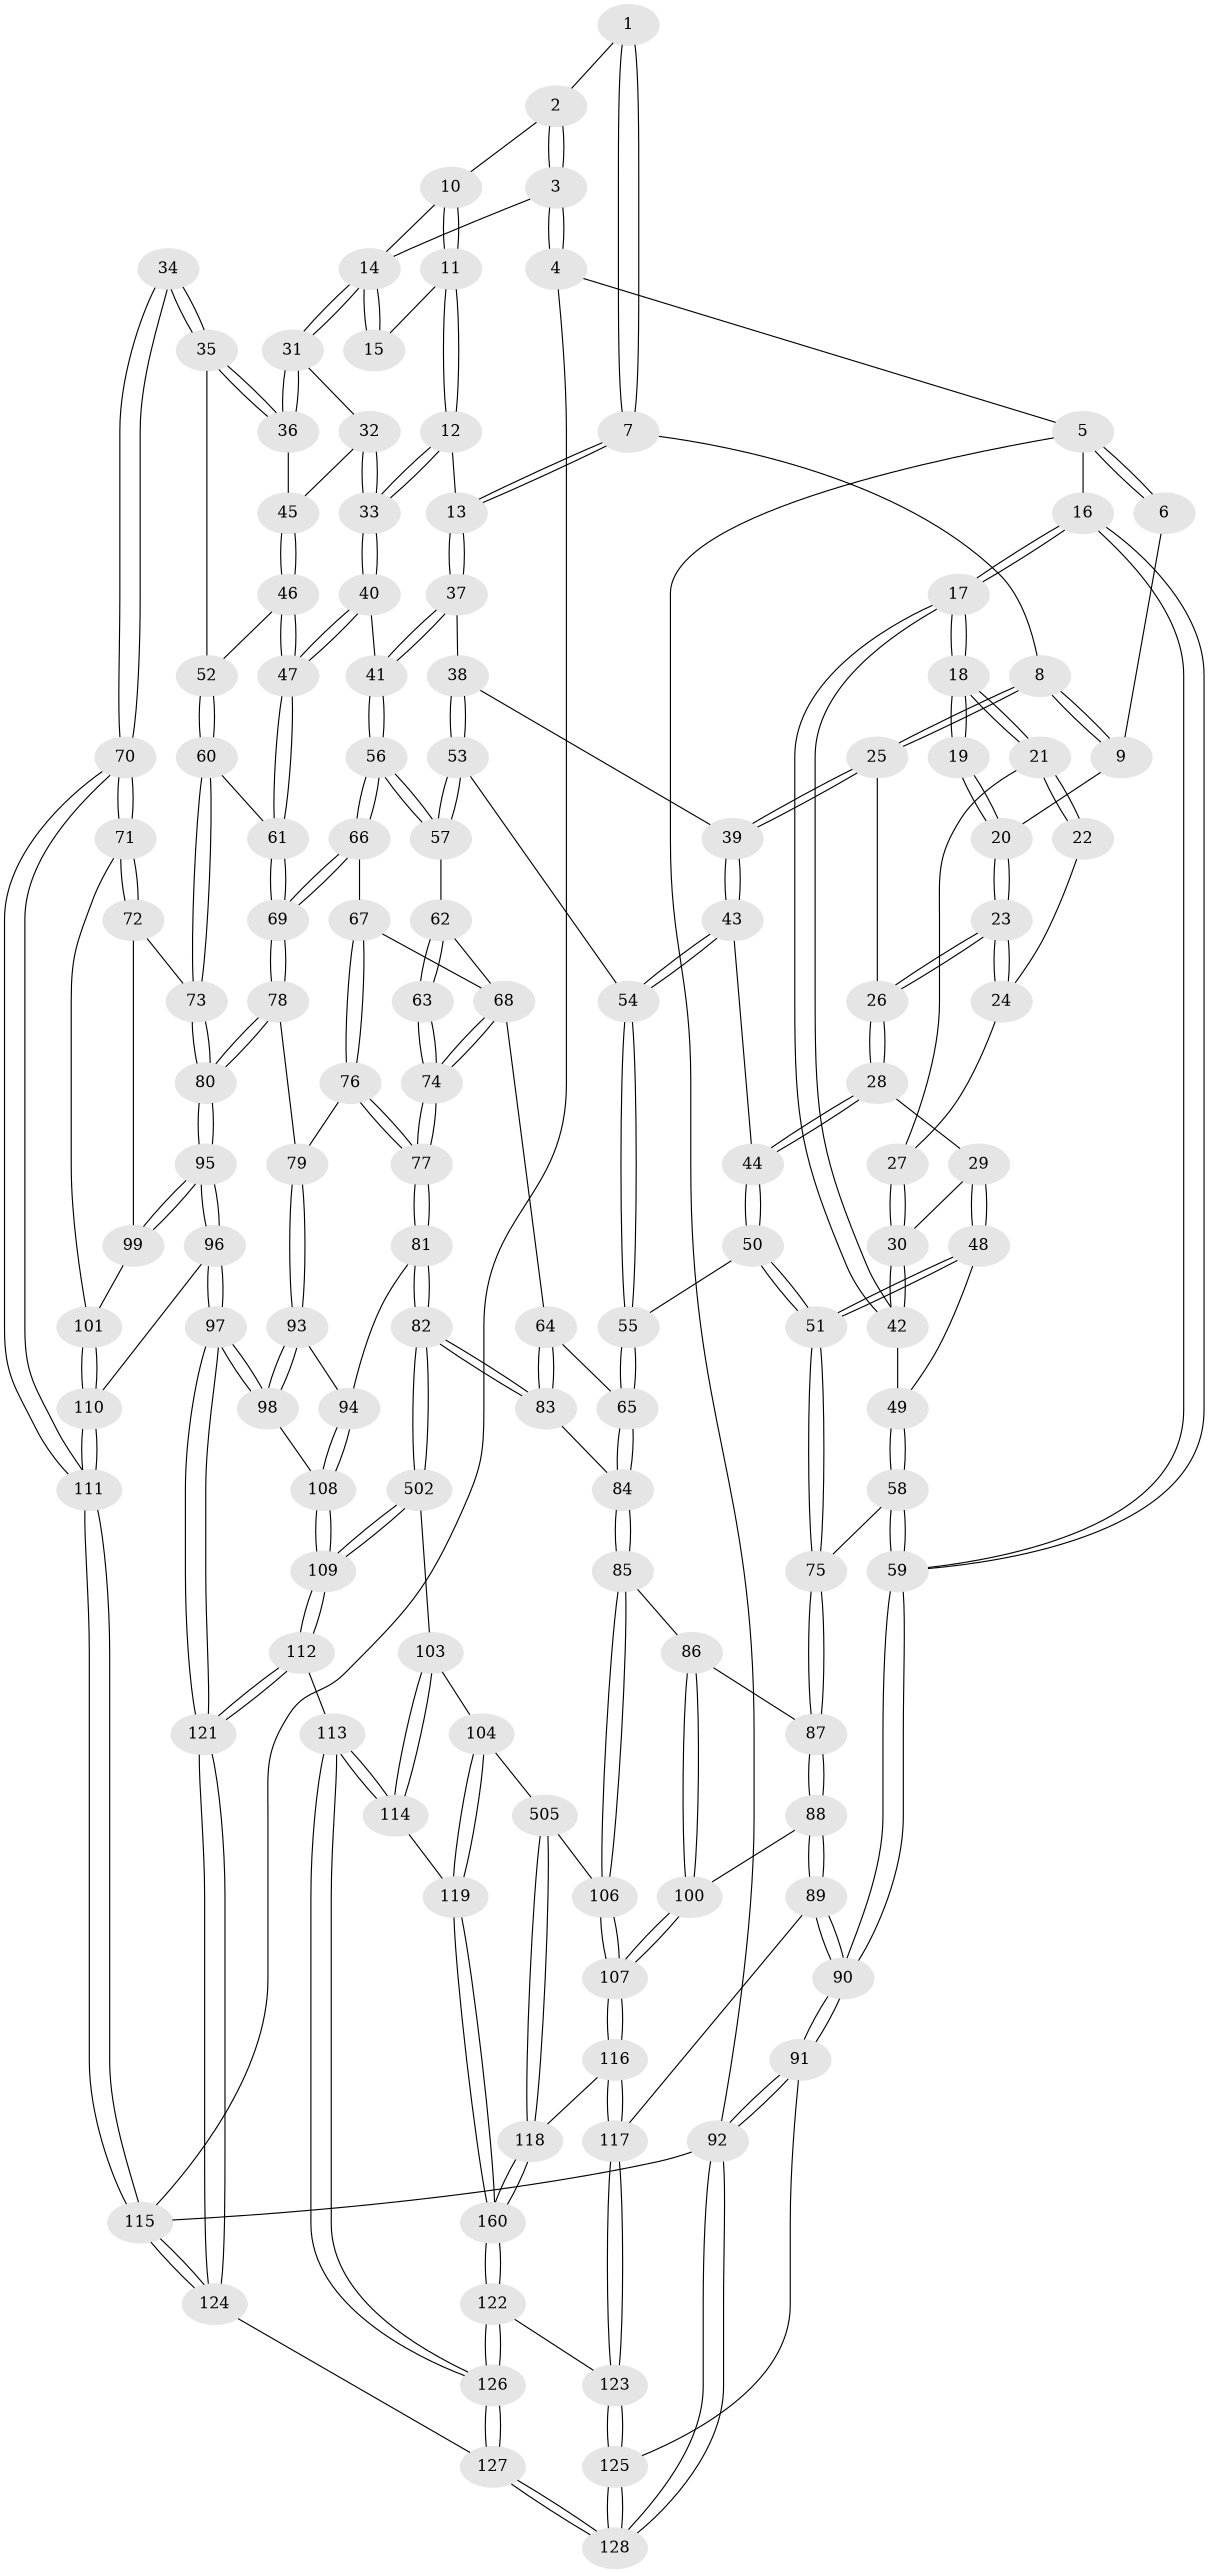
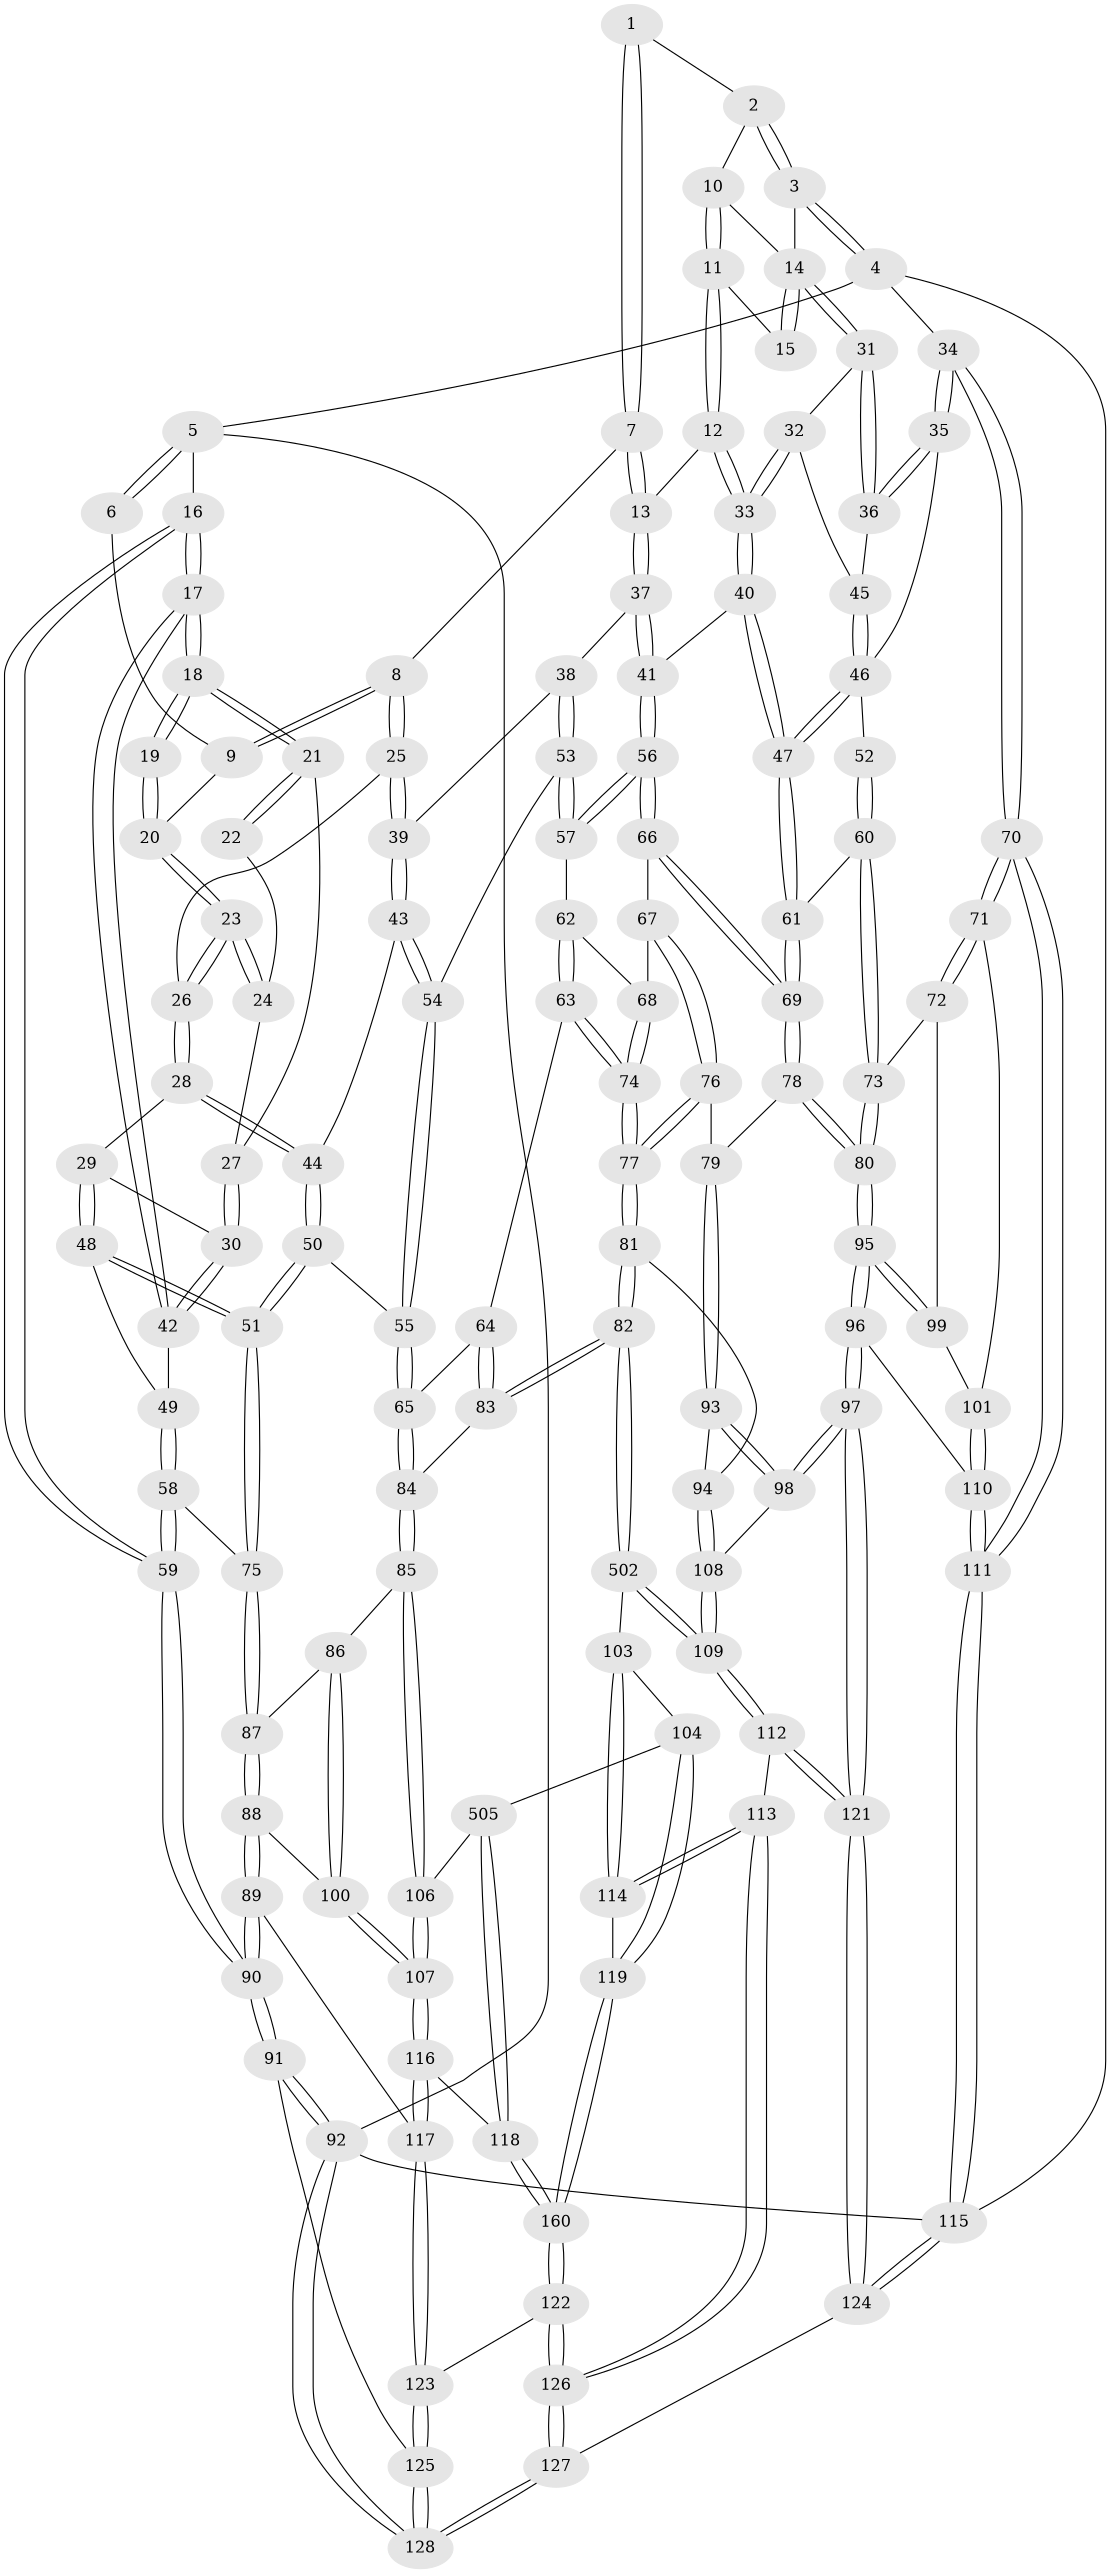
edge "4" -- "34": added
edge "35" -- "52": now "35" -- "46"
edge "68" -- "64": now "63" -- "64"
